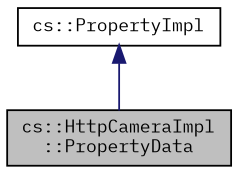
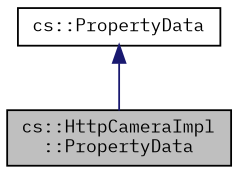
node "cs::PropertyImpl": label "cs::PropertyImpl" -> "cs::PropertyData"
